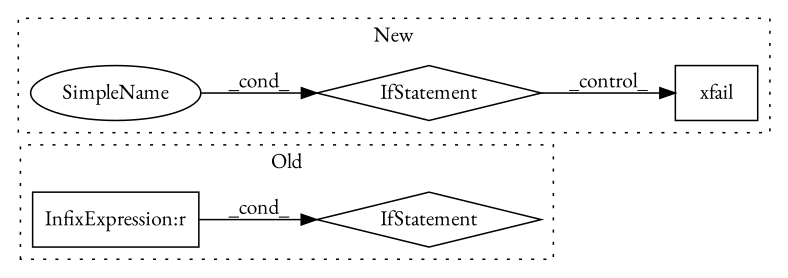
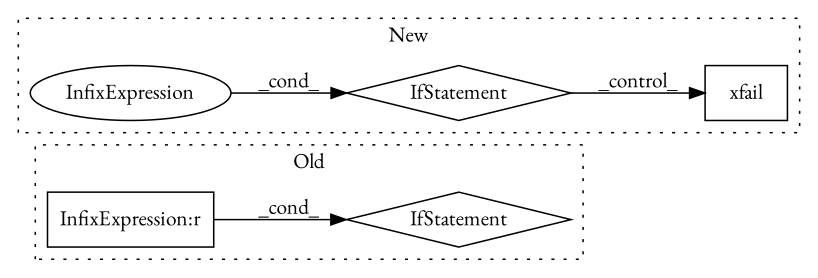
node "SimpleName": label "SimpleName" -> "InfixExpression"
